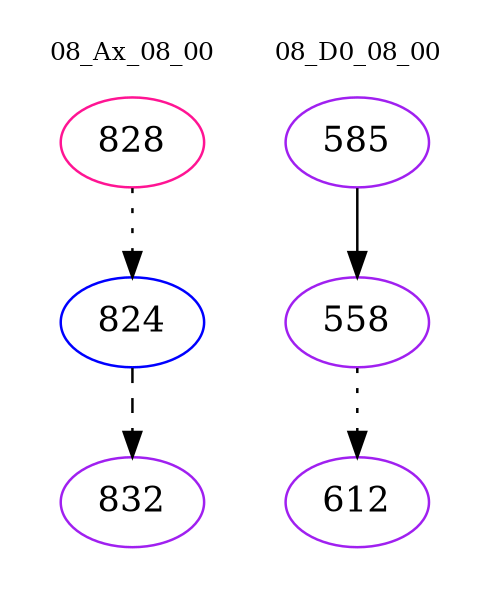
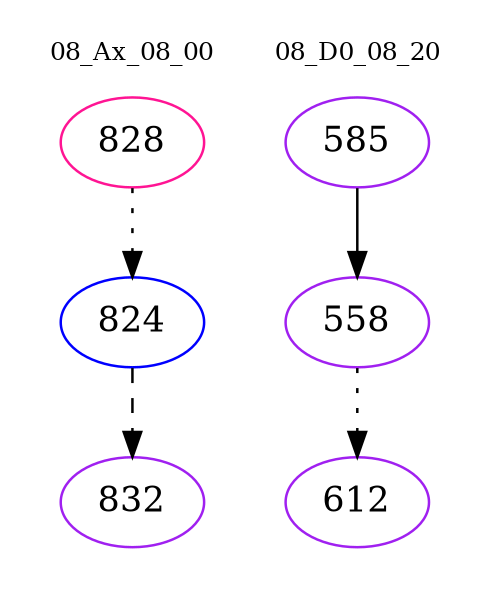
cluster "08_D0_08_00": label "08_D0_08_00" -> "08_D0_08_20"
